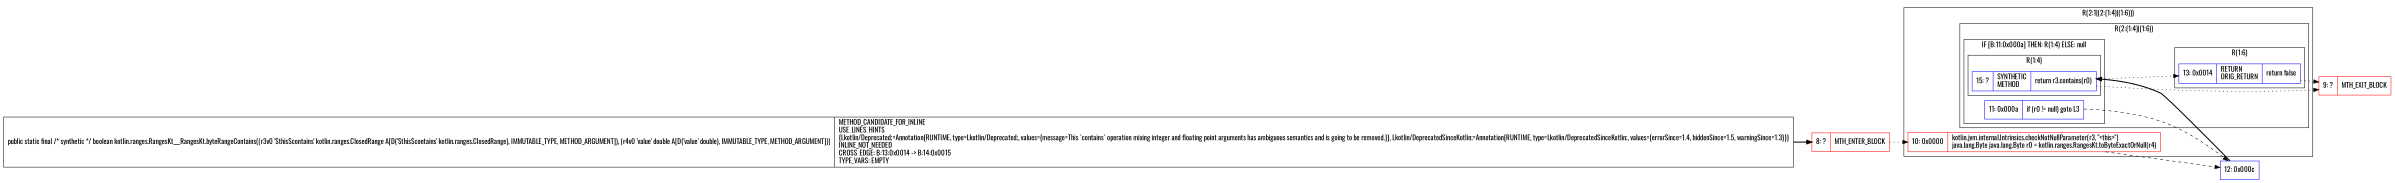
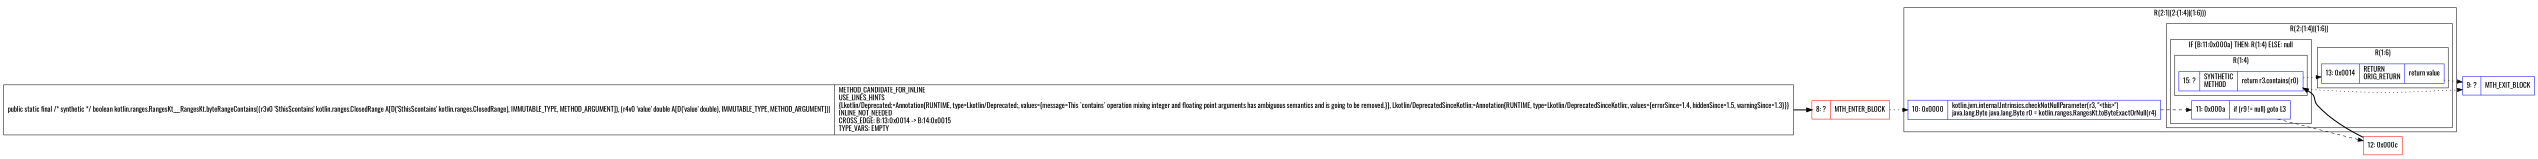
node "13: 0x0014": text "return false" -> "return value"
node "9: ?": color red -> blue
node "11: 0x000a": text "if (r0 != null) goto L3" -> "if (r9 != null) goto L3"
node "10: 0x0000": color red -> blue
edge "10: 0x0000" -> "12: 0x000c": now "10: 0x0000" -> "11: 0x000a"
node "12: 0x000c": color blue -> red
